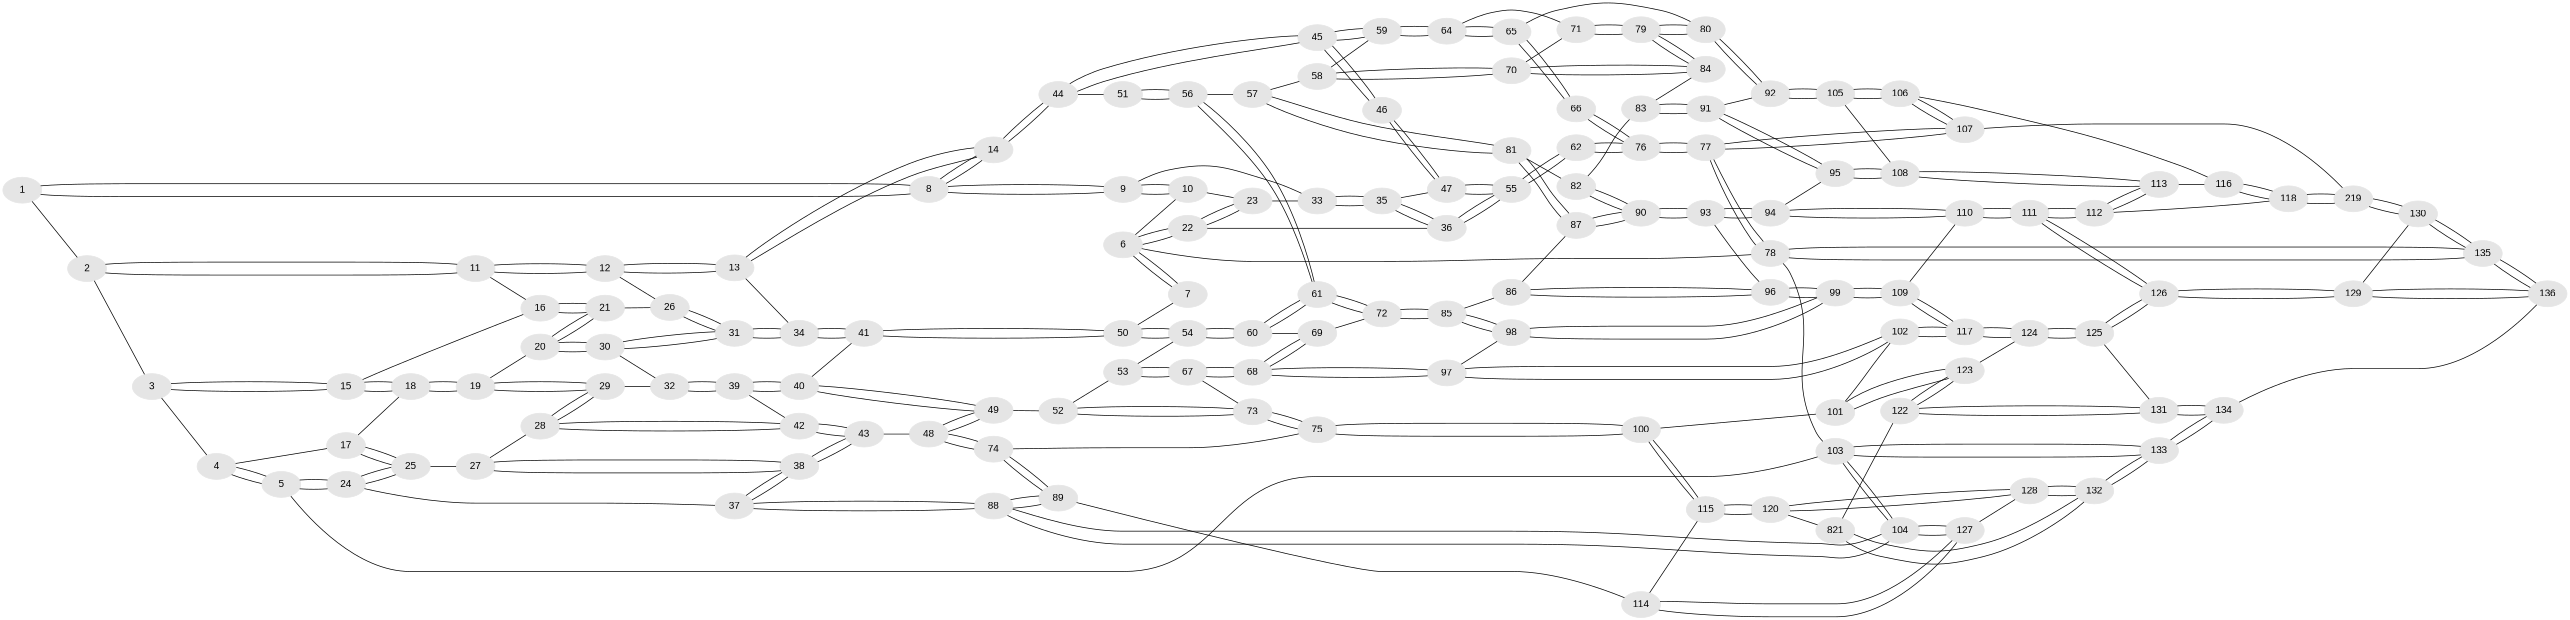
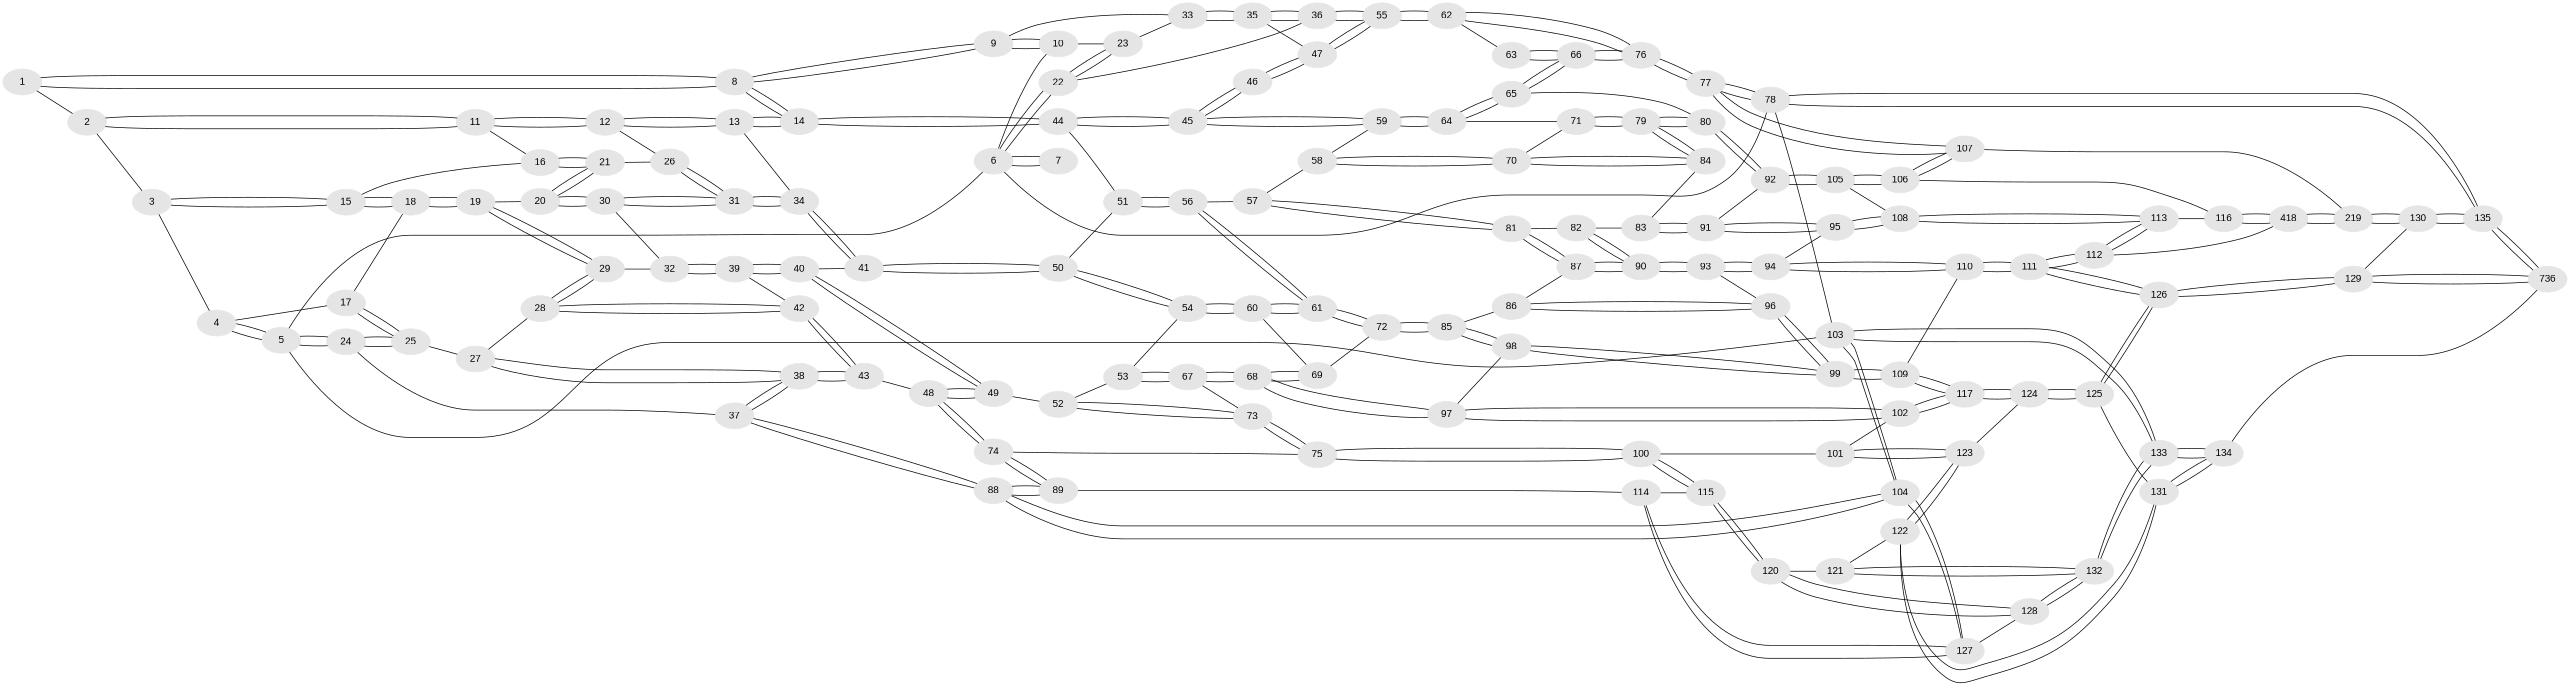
node "63": added
node "118": label "118" -> "418"
edge "6" -- "5": added
node "136": label "136" -> "736"
edge "7" -- "50": now "51" -- "50"
node "821": label "821" -> "121"
